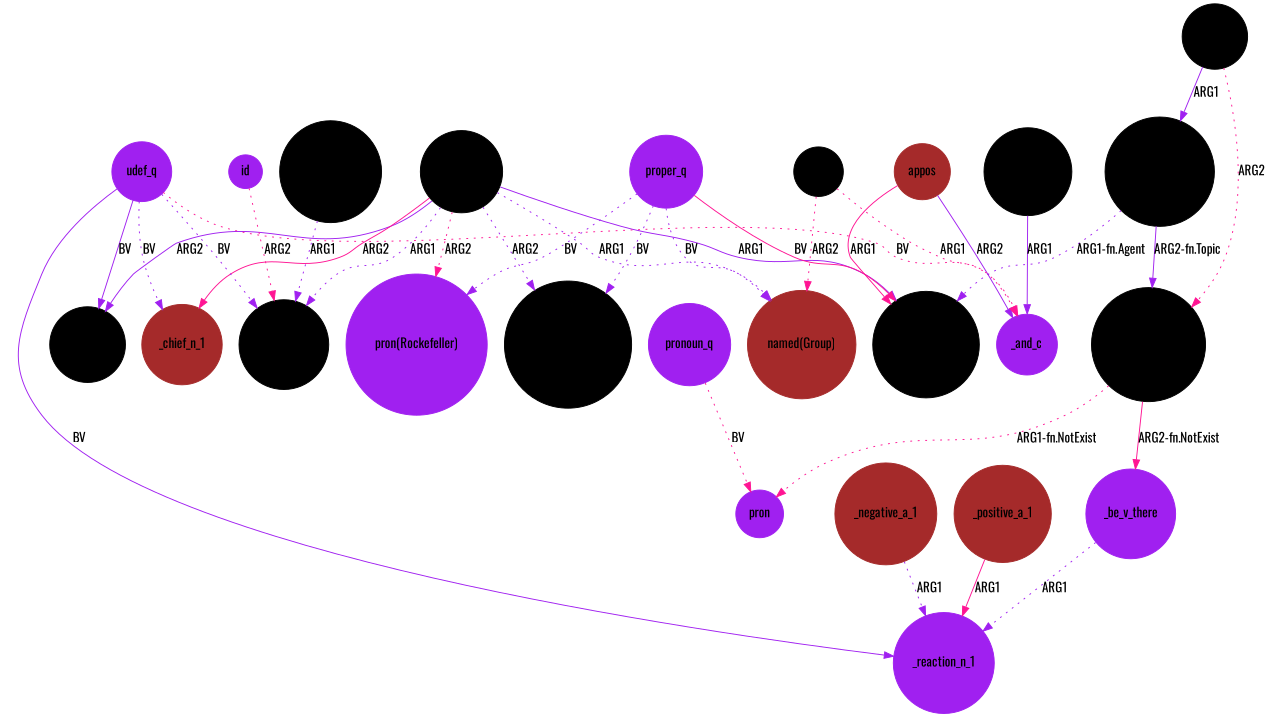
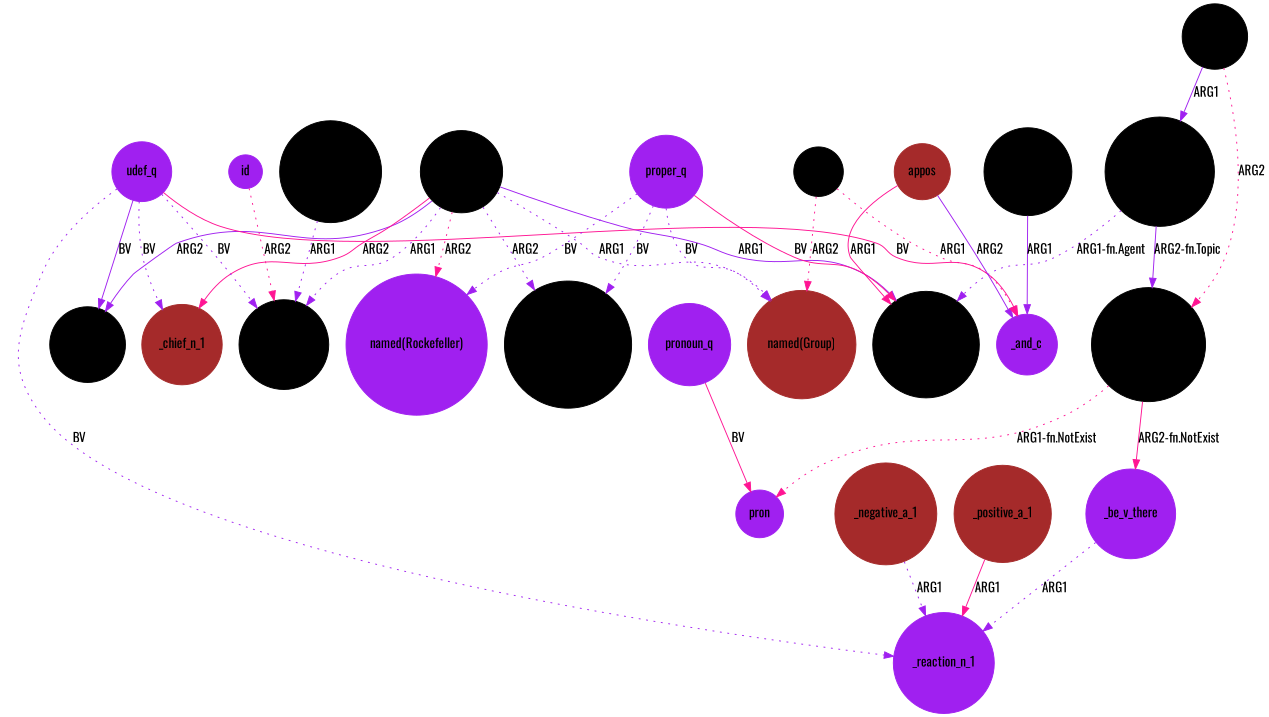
edge "udef_q" -> "_and_c": style dotted -> solid
node "pron(Rockefeller)": label "pron(Rockefeller)" -> "named(Rockefeller)"
edge "pronoun_q" -> "pron": style dotted -> solid
edge "udef_q" -> "_reaction_n_1": style solid -> dotted
